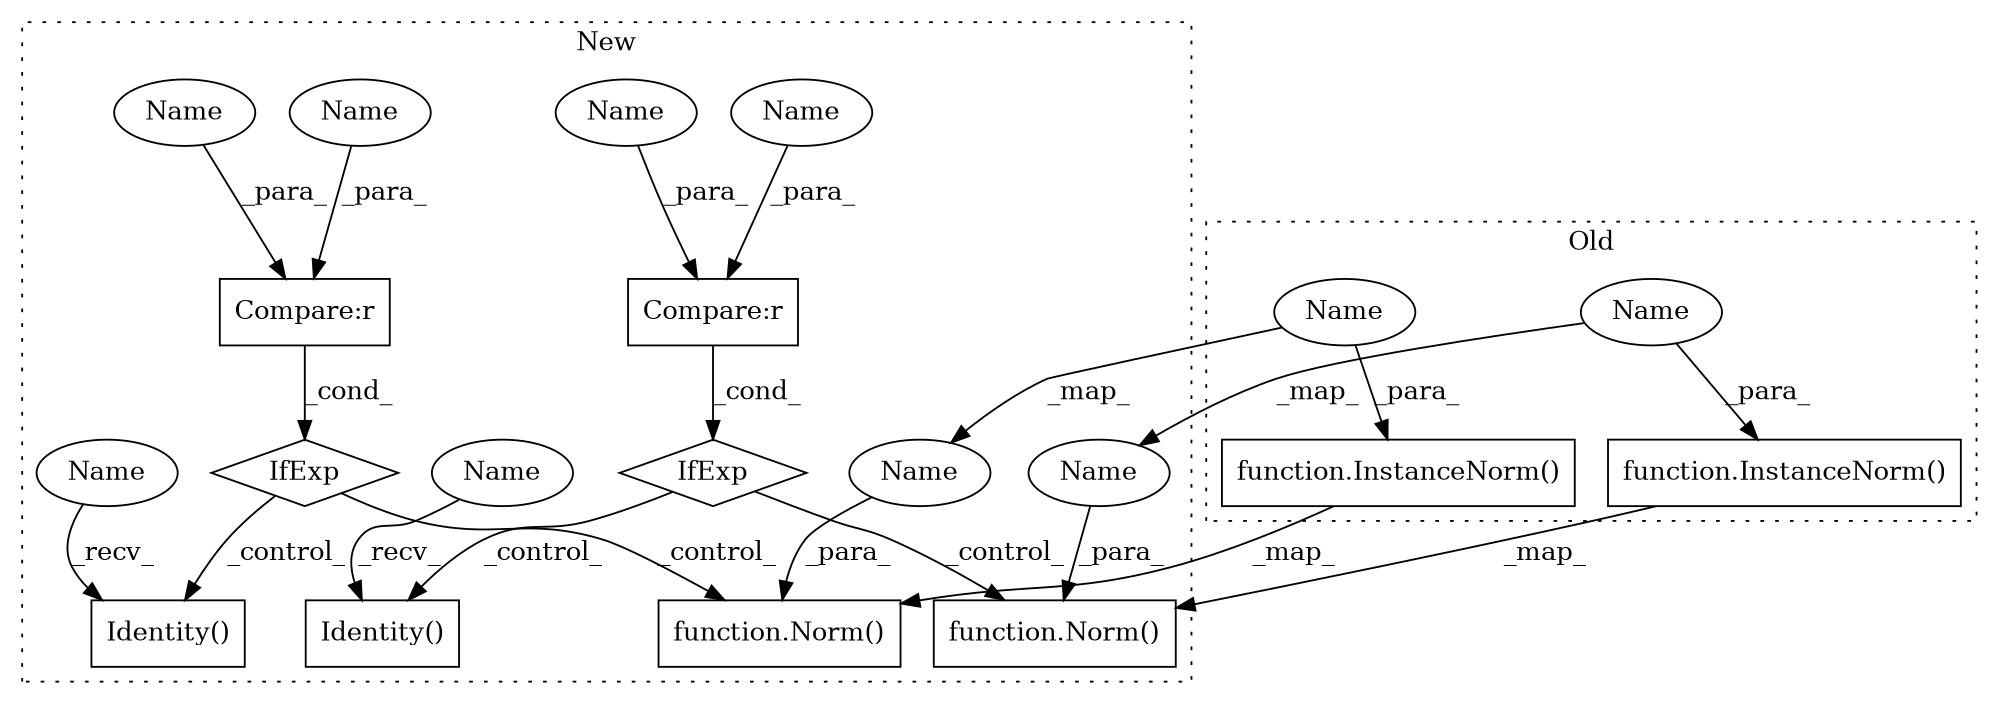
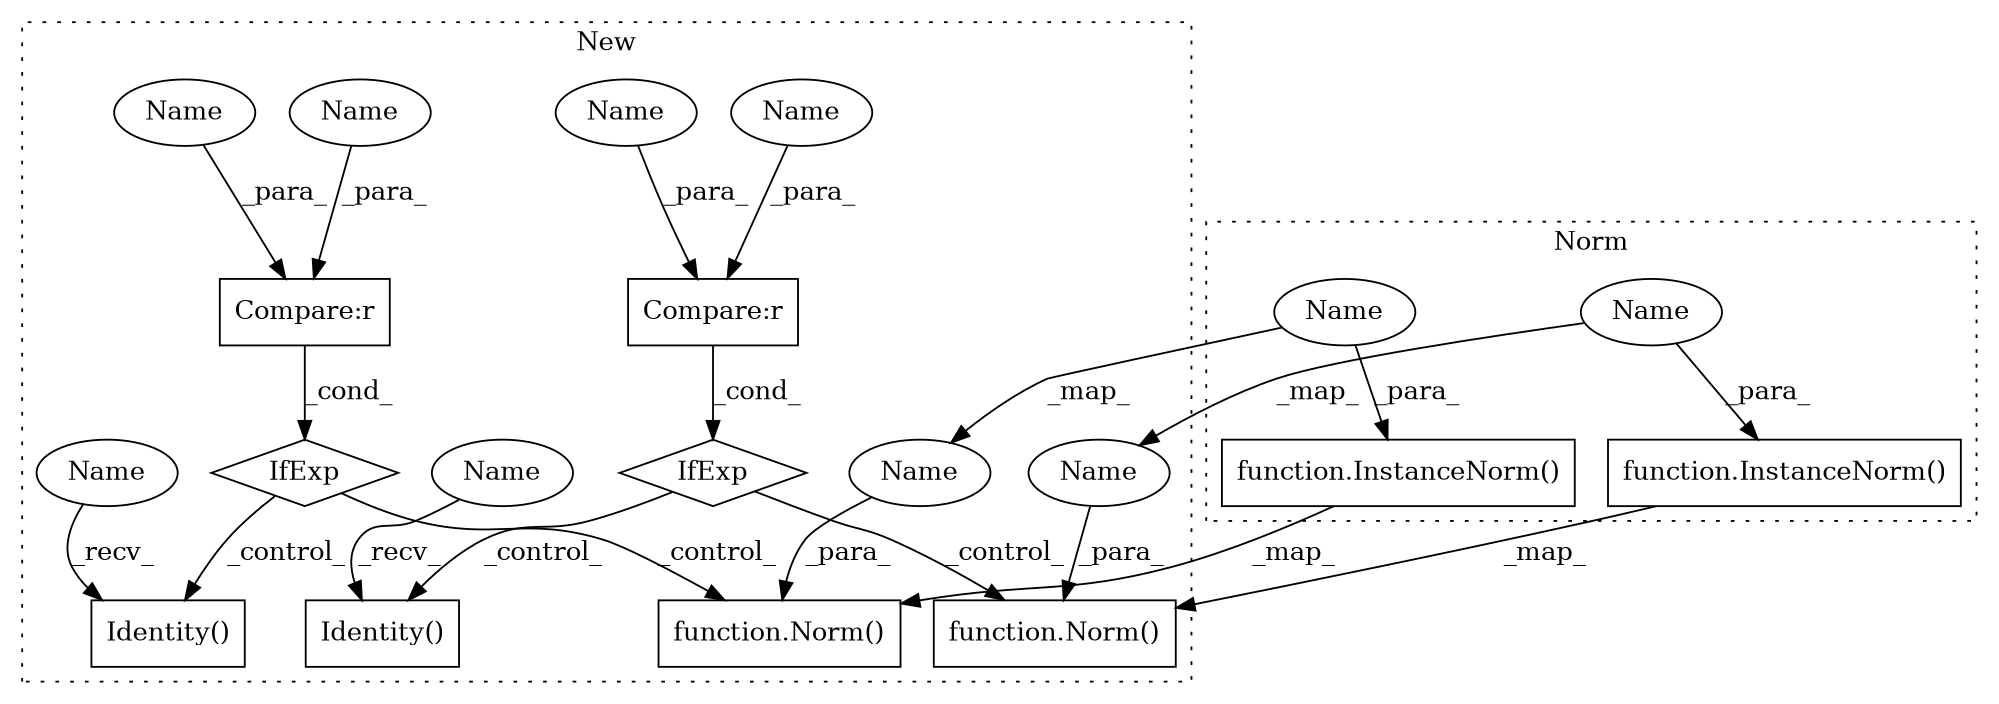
cluster "Old": label "Old" -> "Norm"
